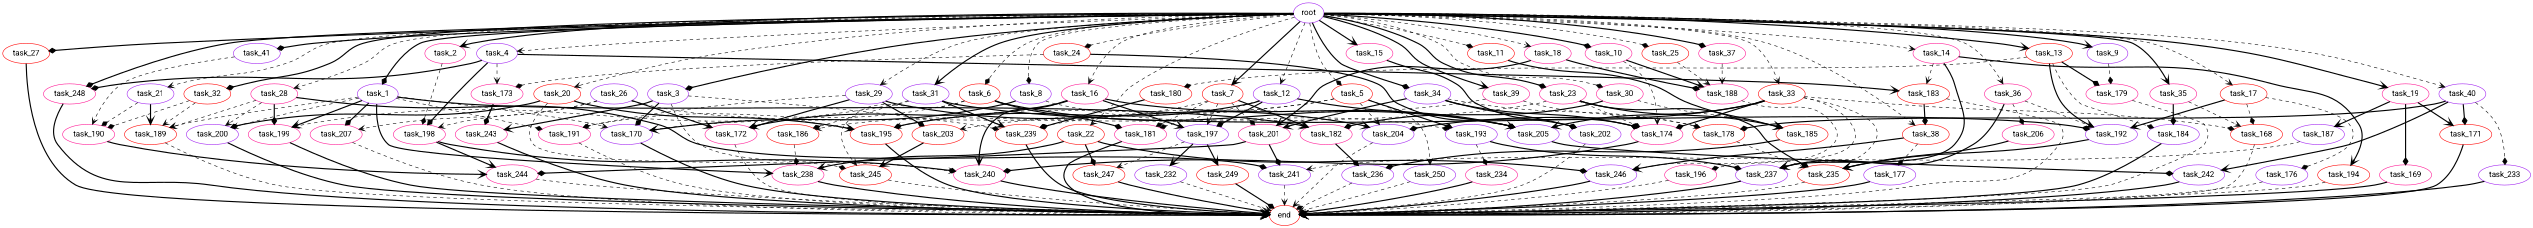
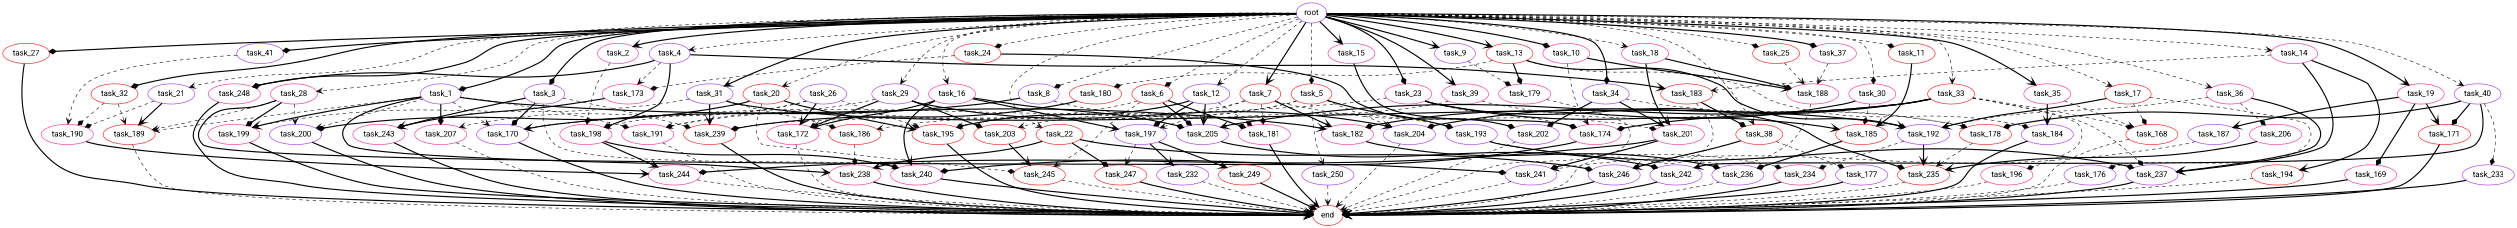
edge "task_35" -> "task_184": arrowhead diamond -> vee
edge "task_34" -> "task_174": removed
edge "task_192" -> "task_234": added
